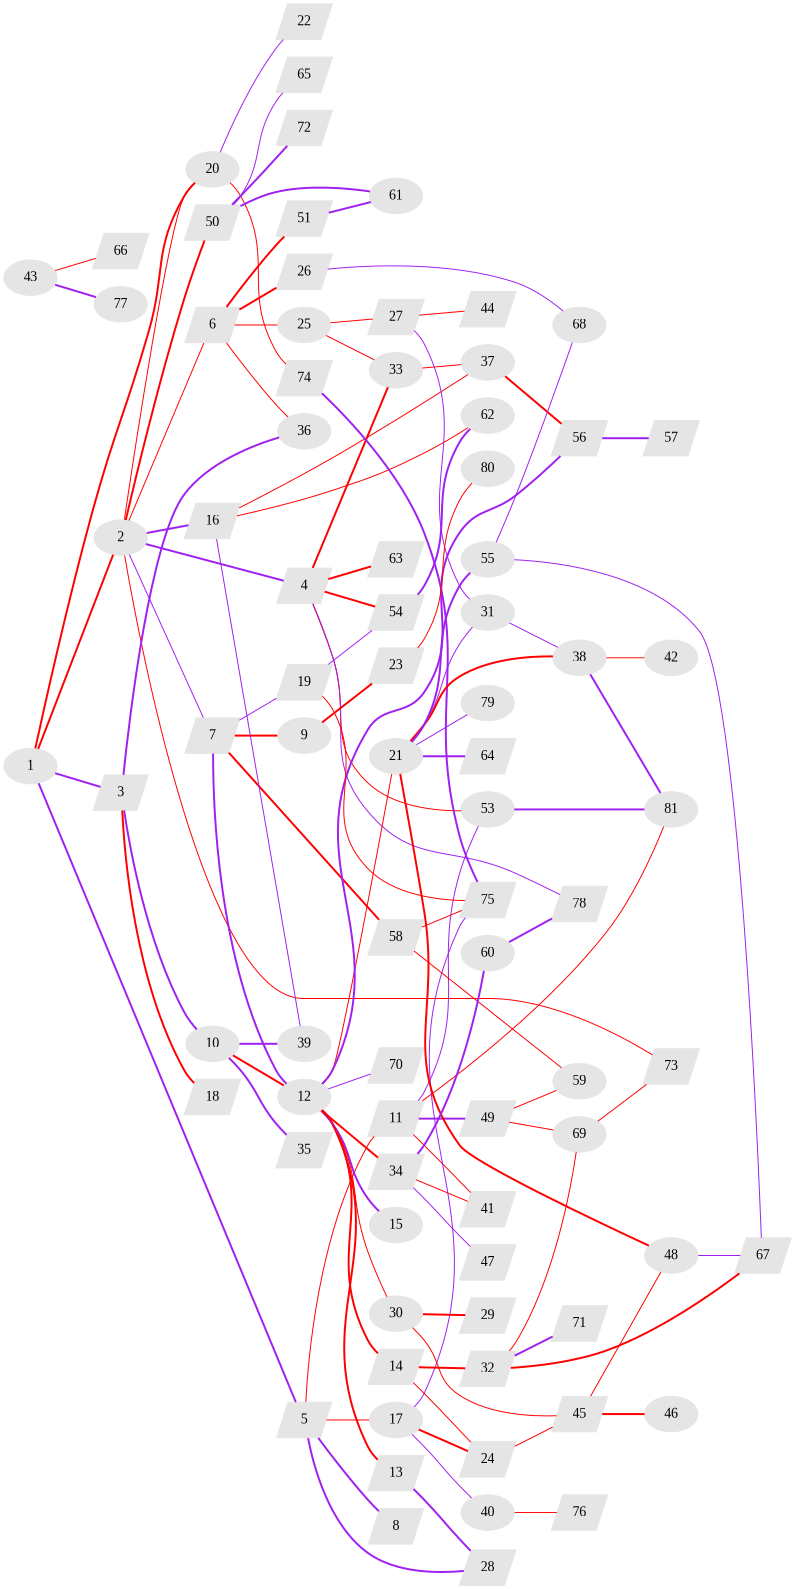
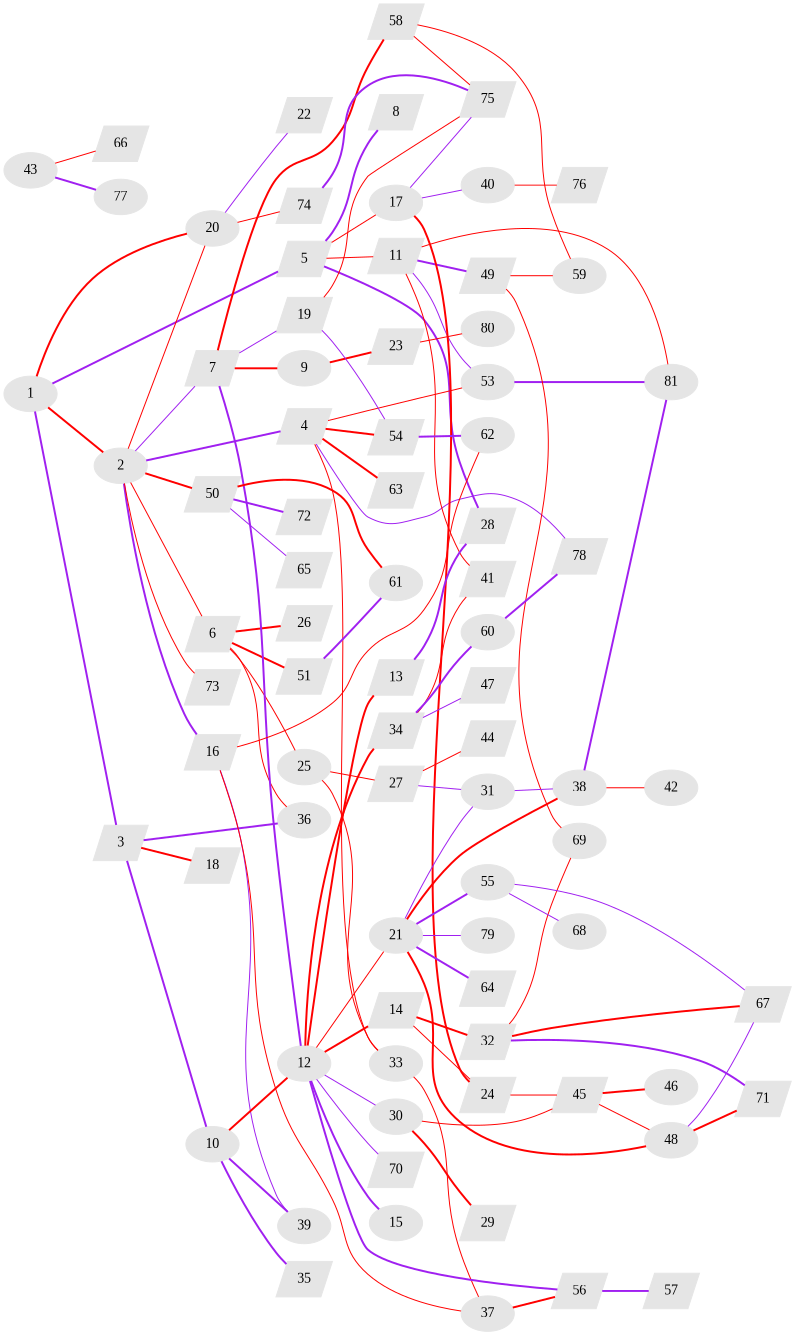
edge "61" -- "50": color purple -> red
edge "26" -- "68": removed
edge "33" -- "4": style bold -> solid
edge "73" -- "69": removed
edge "71" -- "48": added
edge "12" -- "30": color red -> purple
